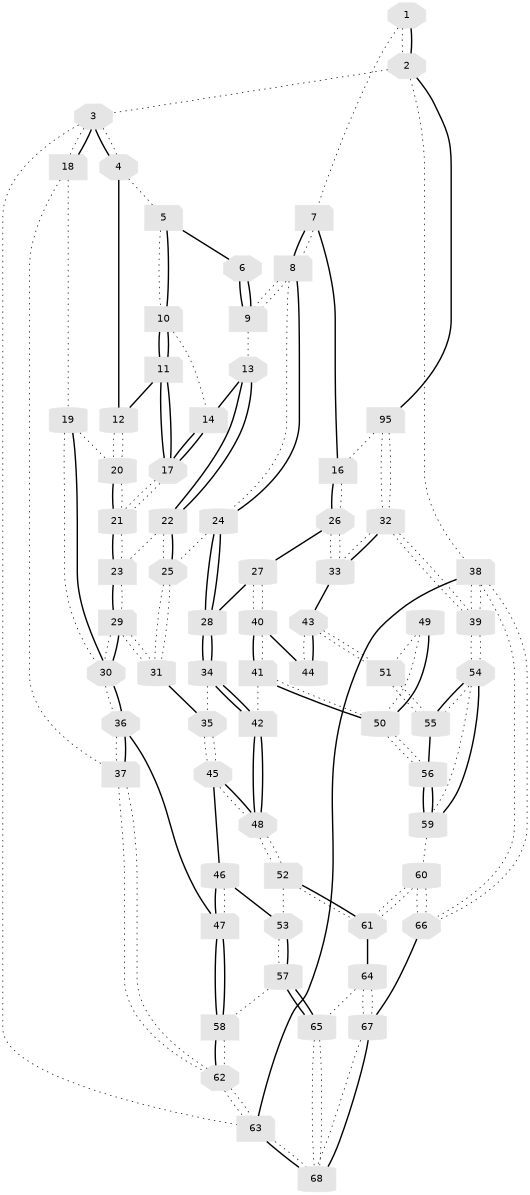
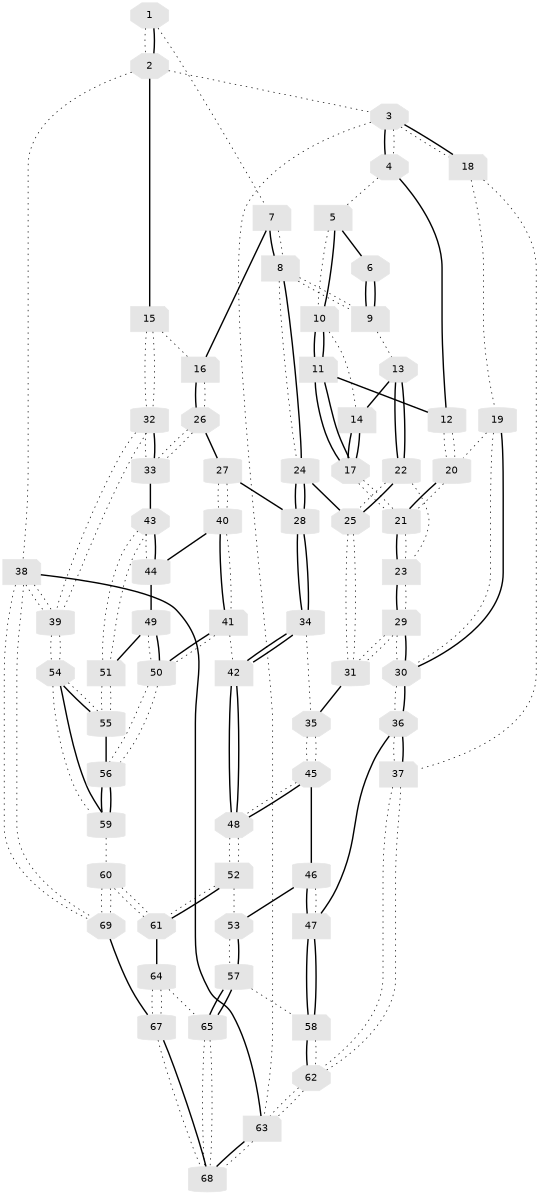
node "95": label "95" -> "15"
edge "24" -- "25": style dotted -> bold
edge "44" -- "49": added
edge "49" -- "51": style dotted -> bold
node "66": label "66" -> "69"
